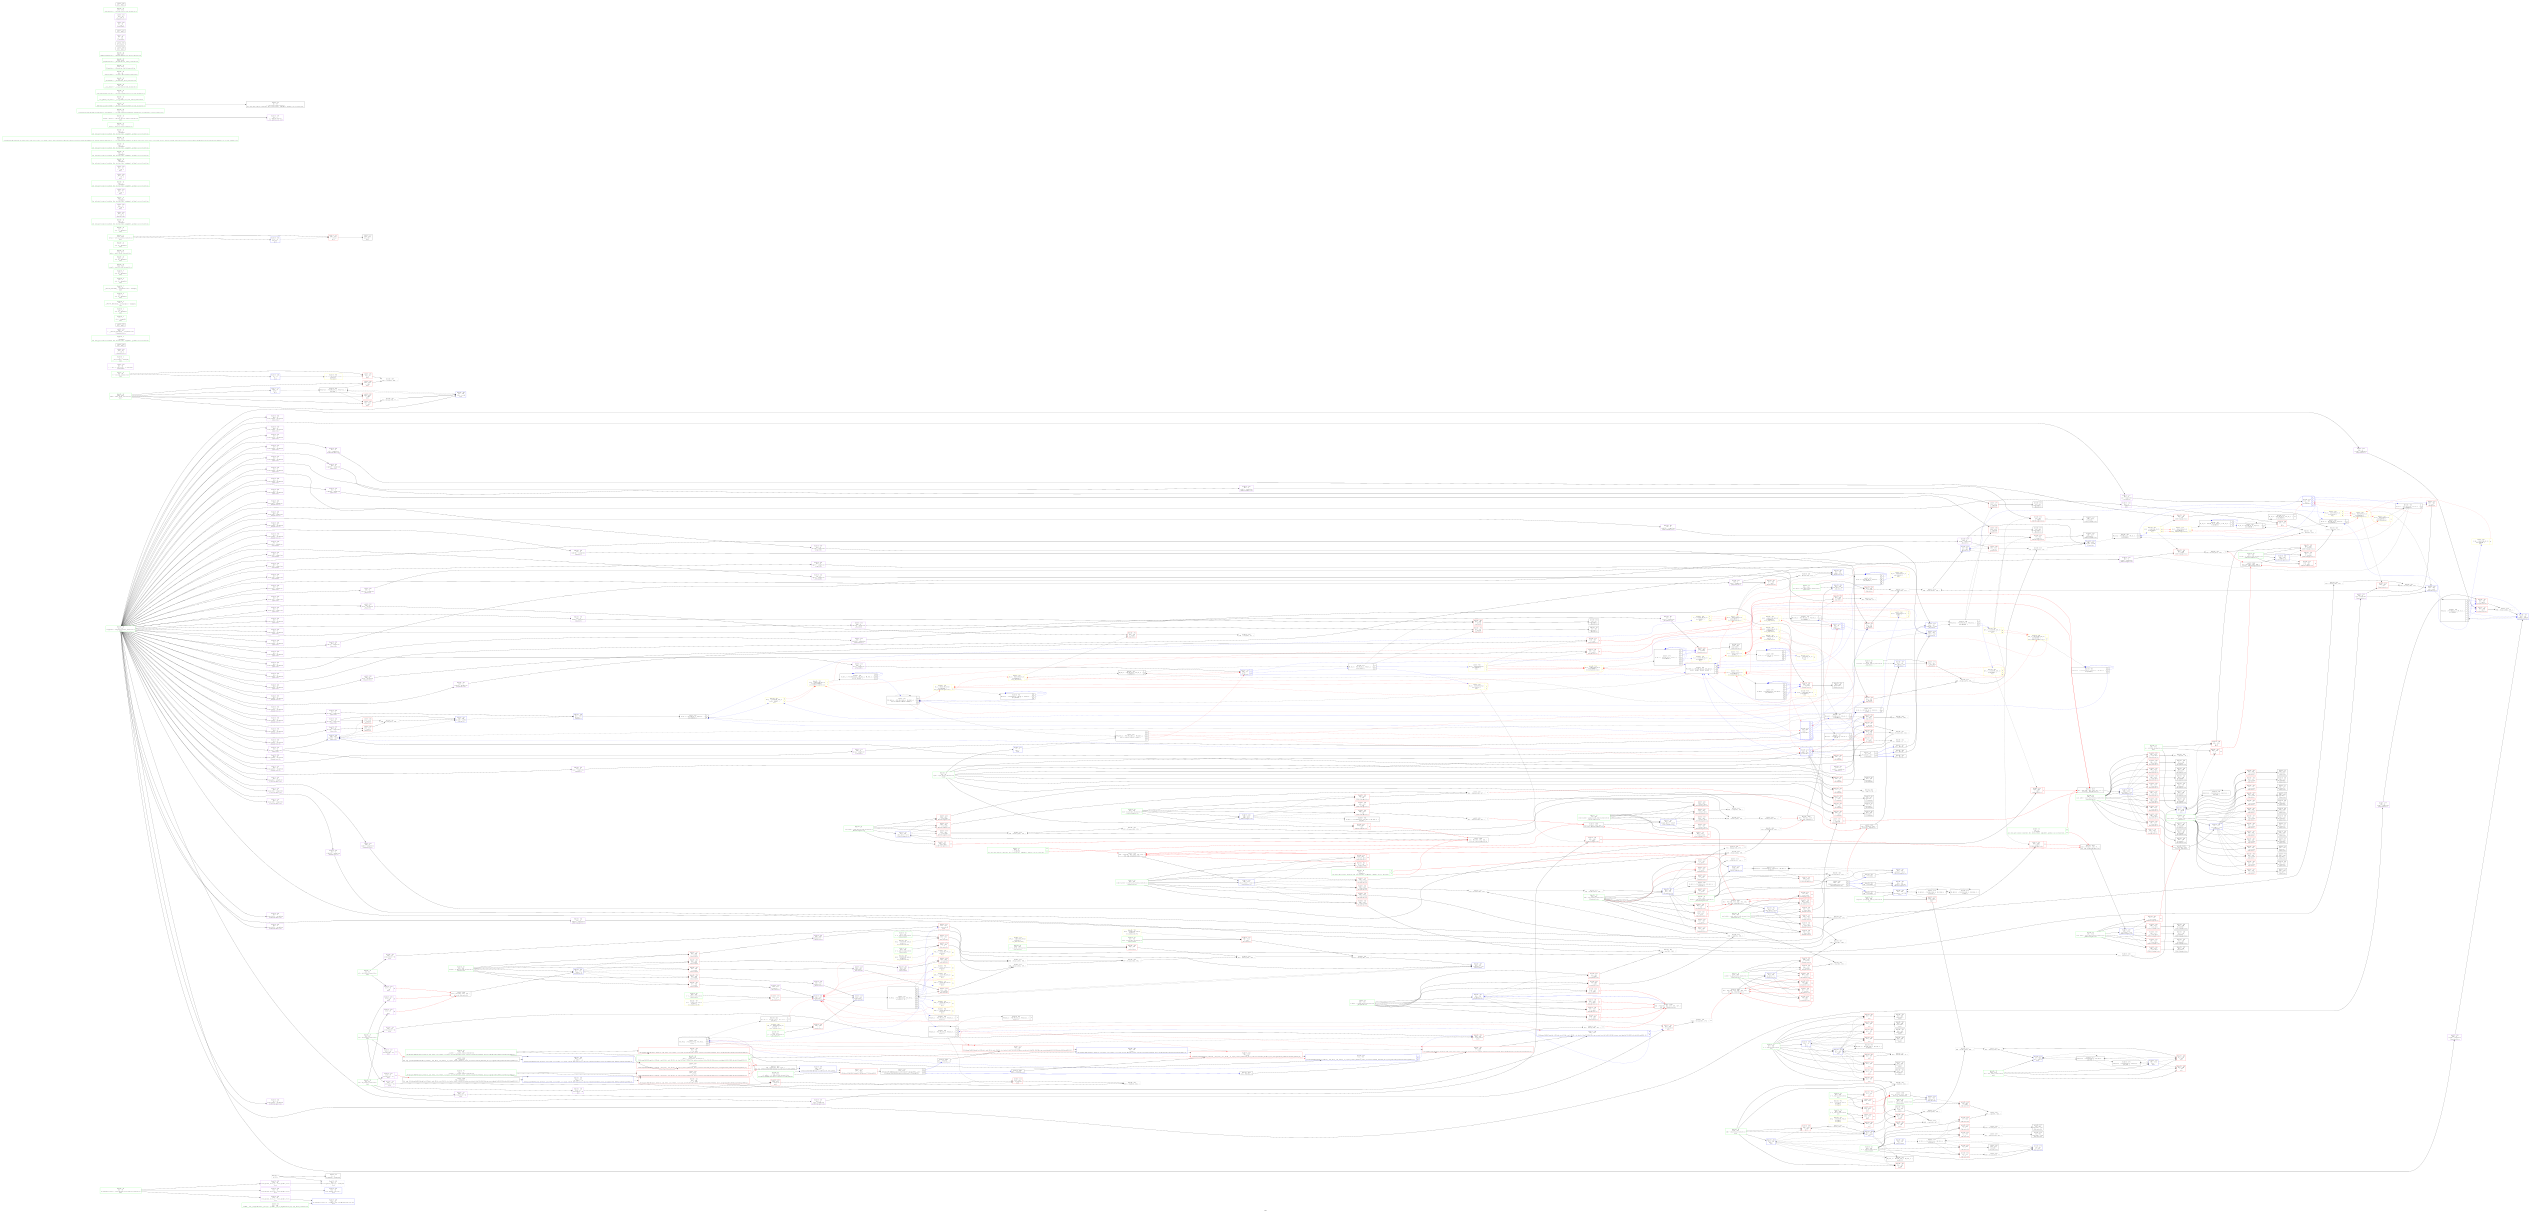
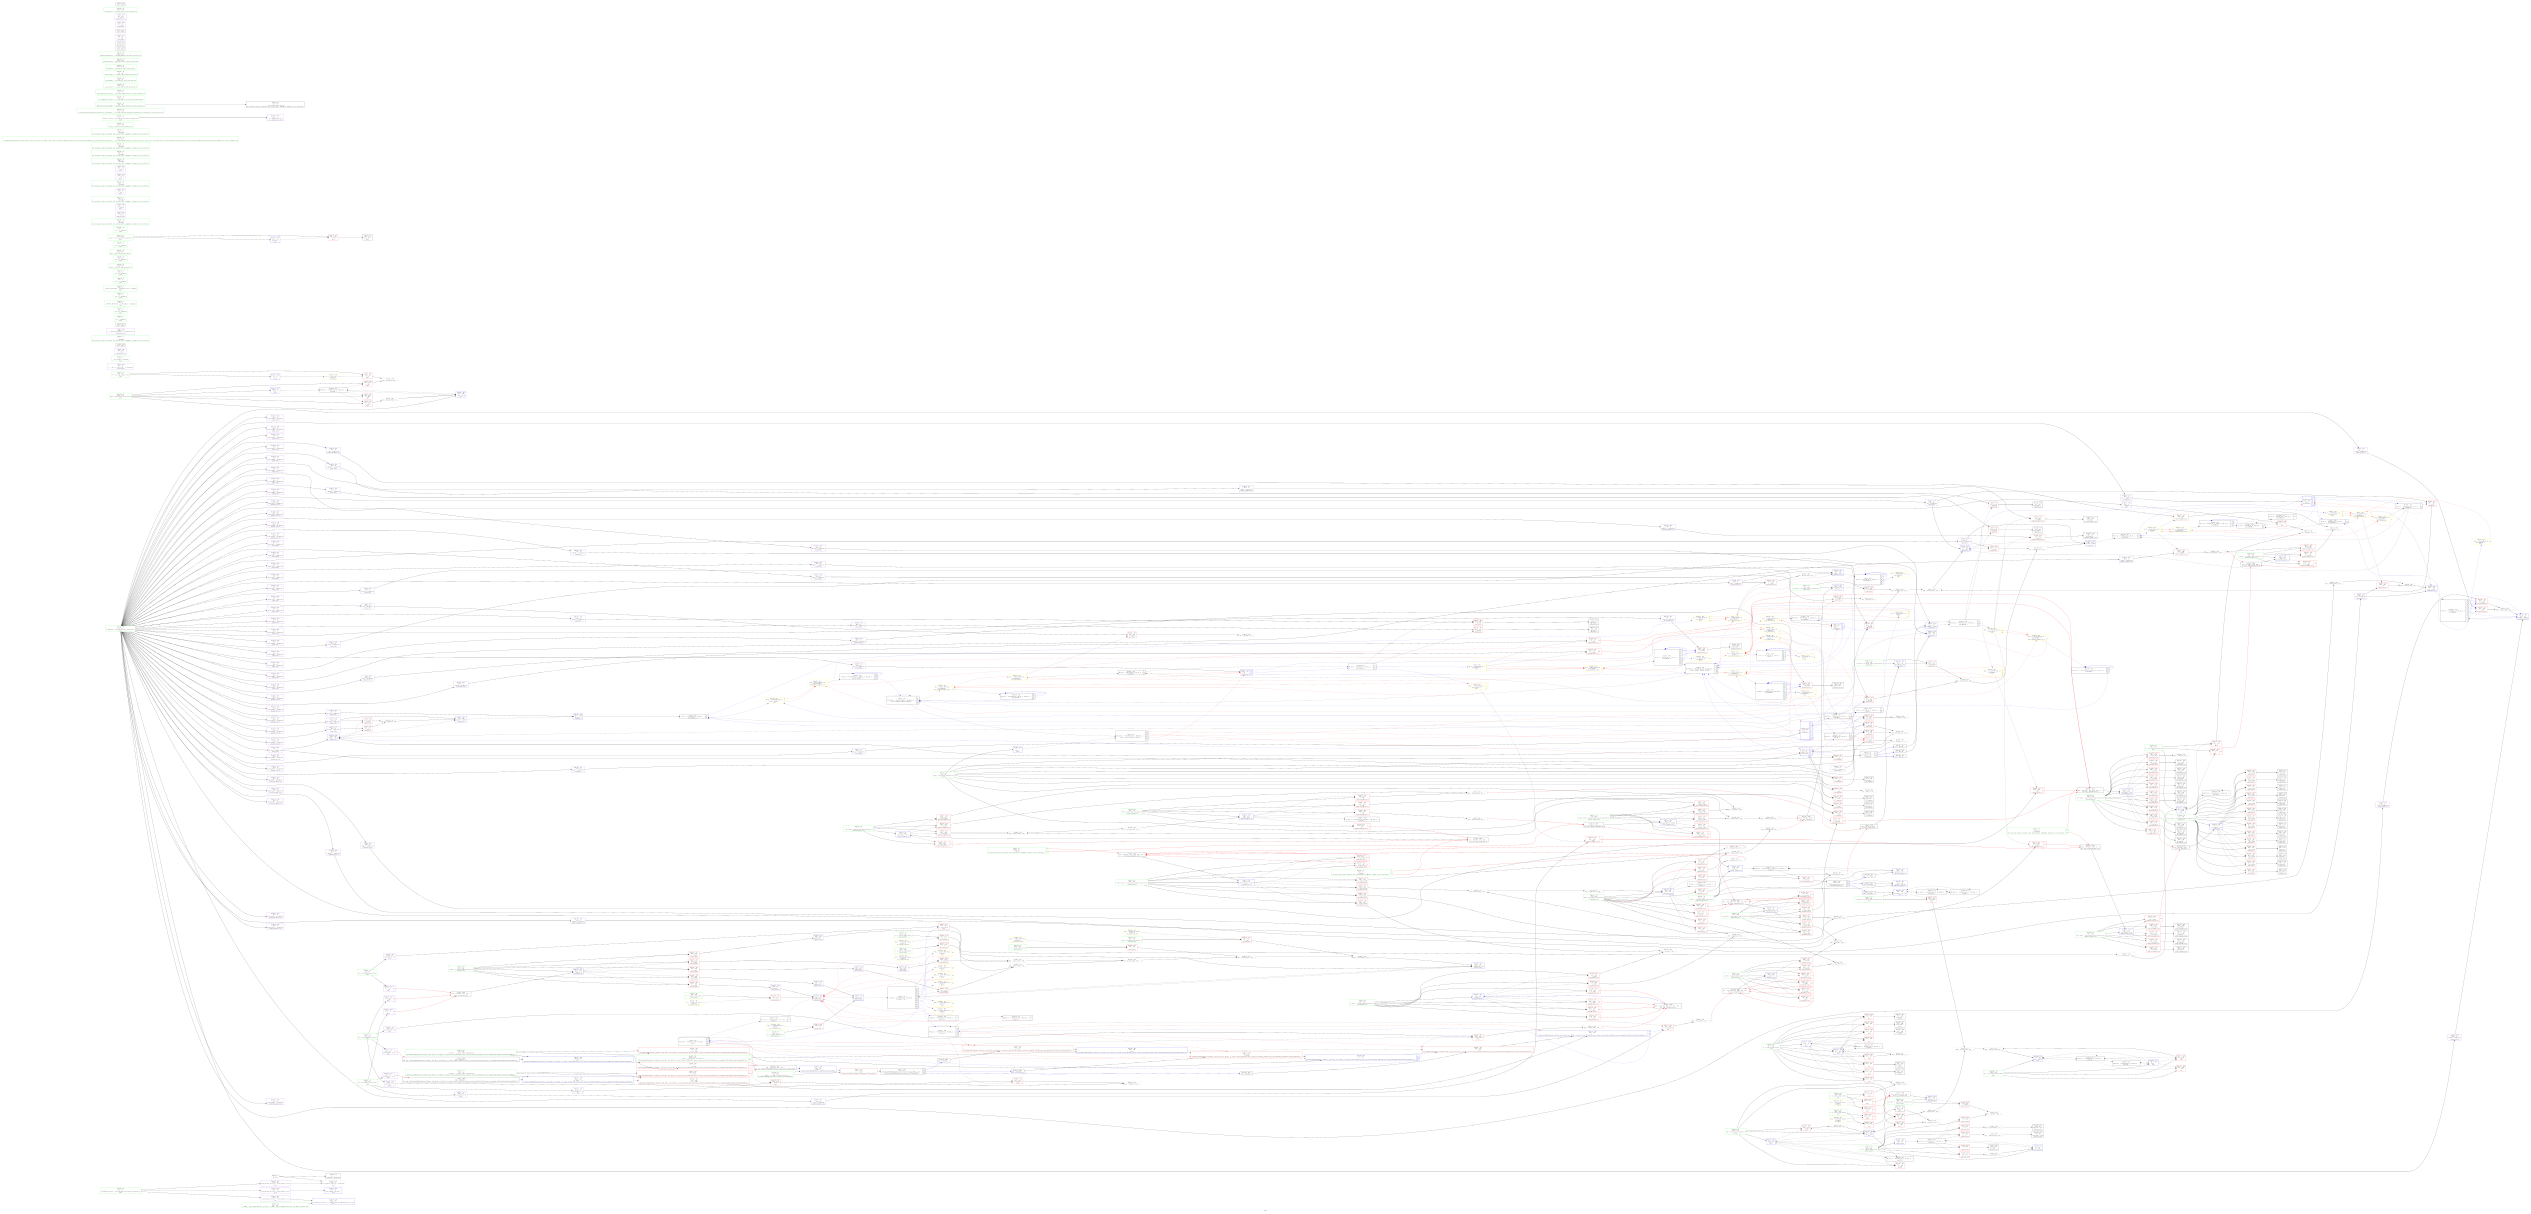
node "NodeID: 163": added
node "NodeID: 130": removed
